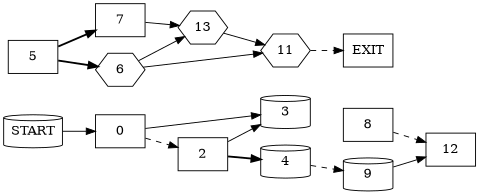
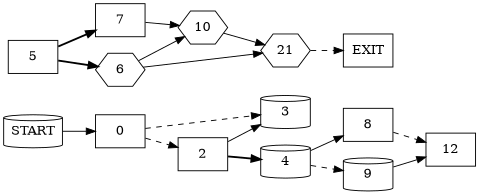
node "13": label "13" -> "10"
node "11": label "11" -> "21"
edge "0" -> "3": style solid -> dashed
edge "4" -> "8": added
